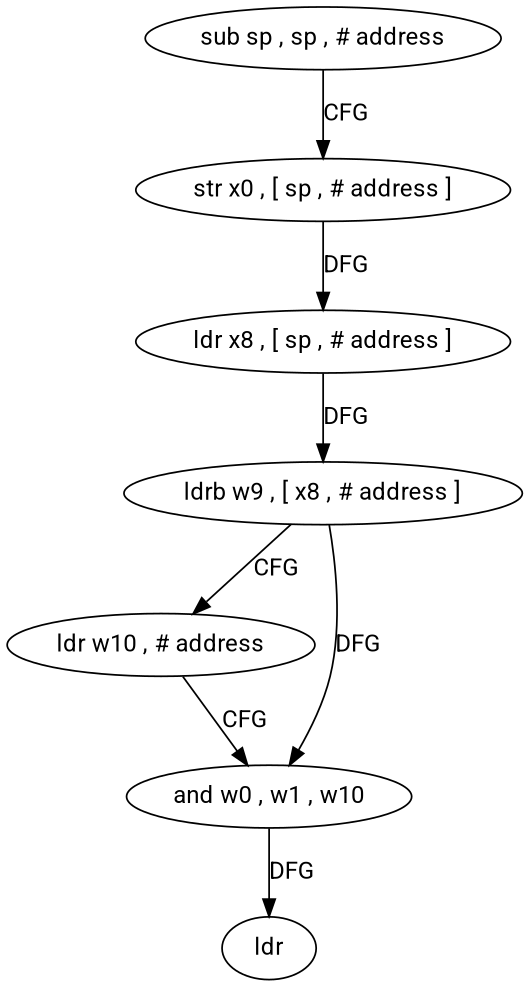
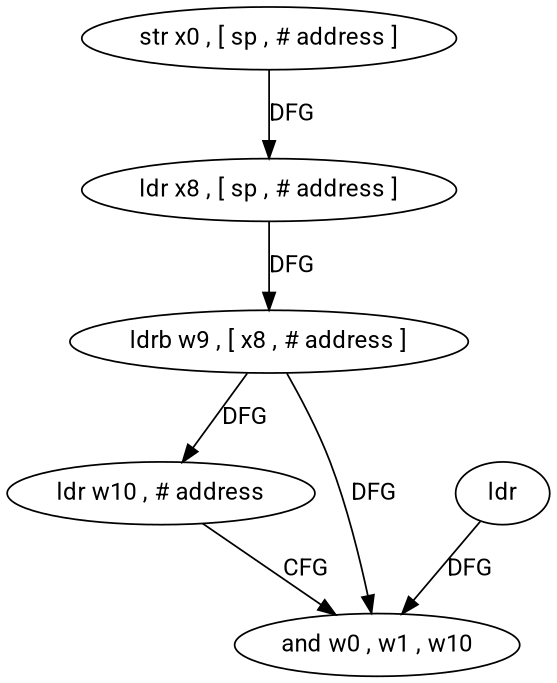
node "sub sp , sp , # address": removed
edge "ldrb w9 , [ x8 , # address ]" -> "ldr w10 , # address": label "CFG" -> "DFG"
edge "and w0 , w1 , w10" -> "ldr": reversed
